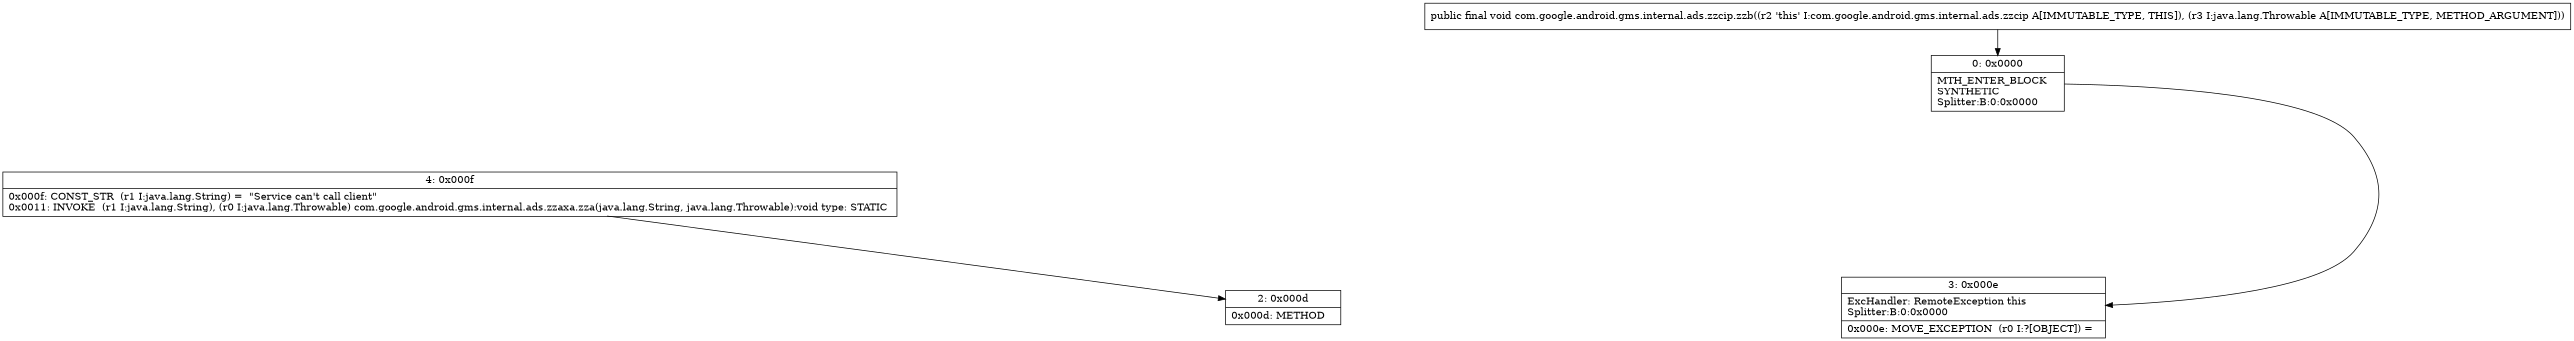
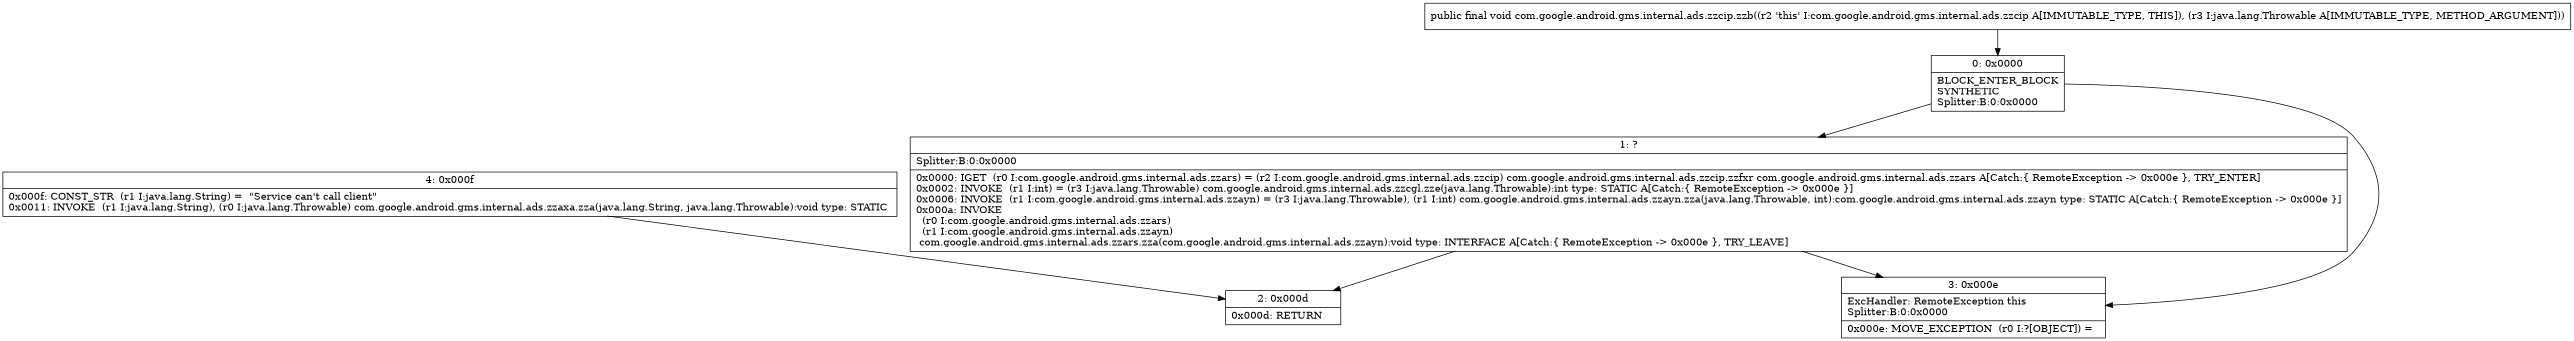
node "0: 0x0000": text "MTH_ENTER_BLOCK" -> "BLOCK_ENTER_BLOCK"
node "1: ?": added
node "2: 0x000d": text "0x000d: METHOD" -> "0x000d: RETURN"
